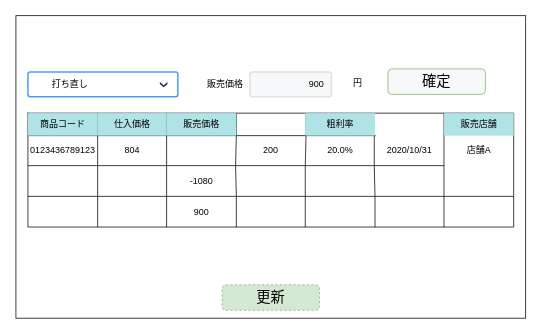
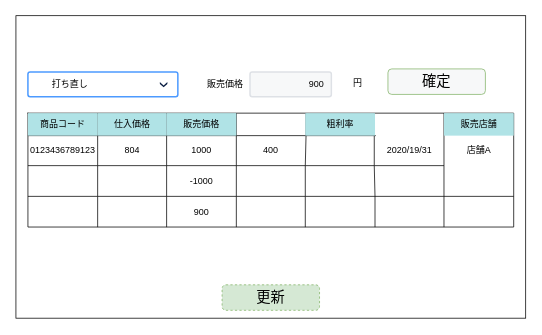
node "1000": added
node "200": label "200" -> "400"
node "20.0%": removed
node "2020/10/31": label "2020/10/31" -> "2020/19/31"
node "-1080": label "-1080" -> "-1000"
